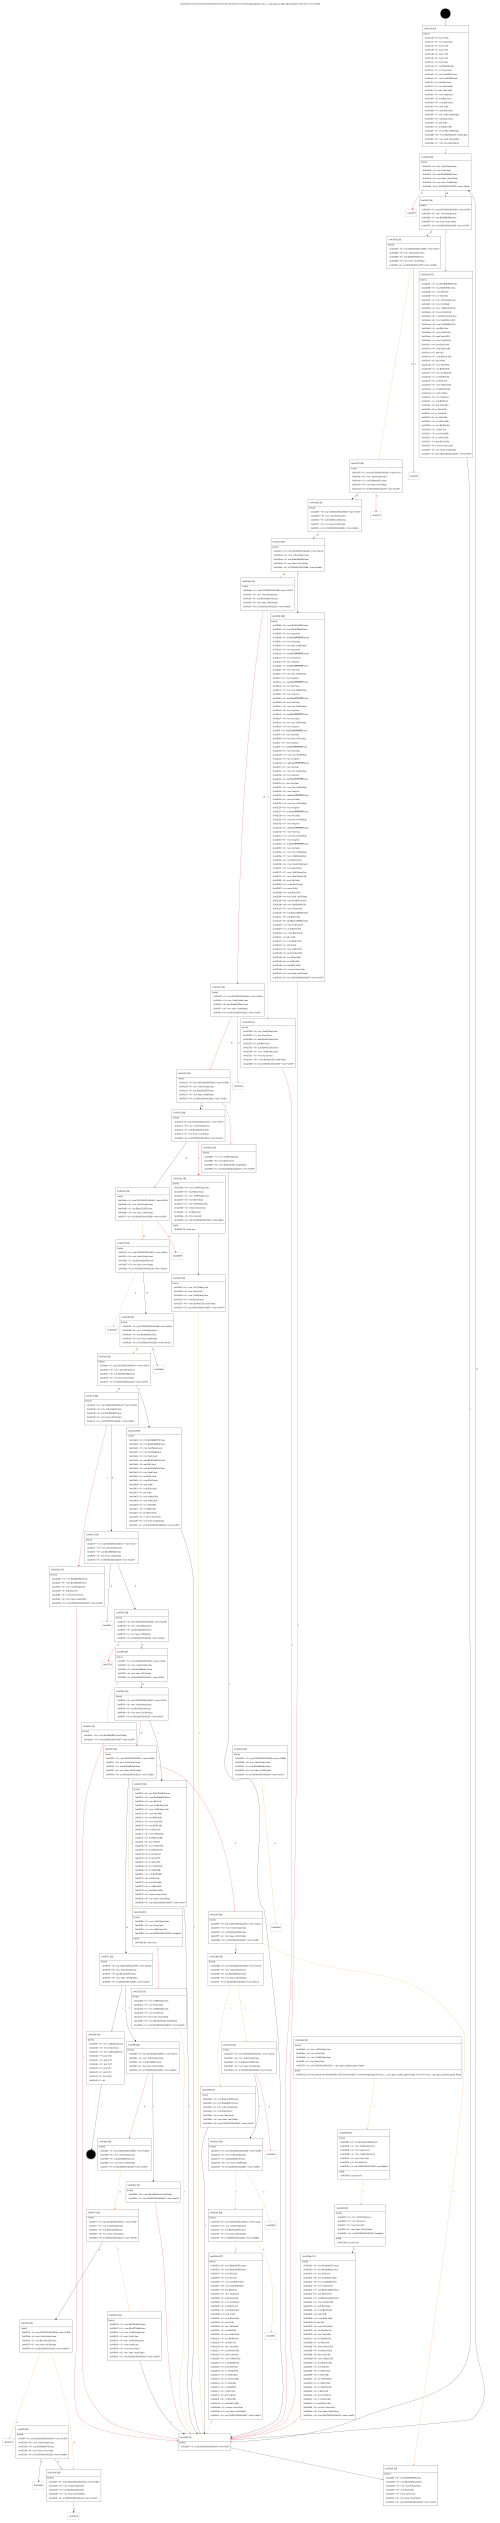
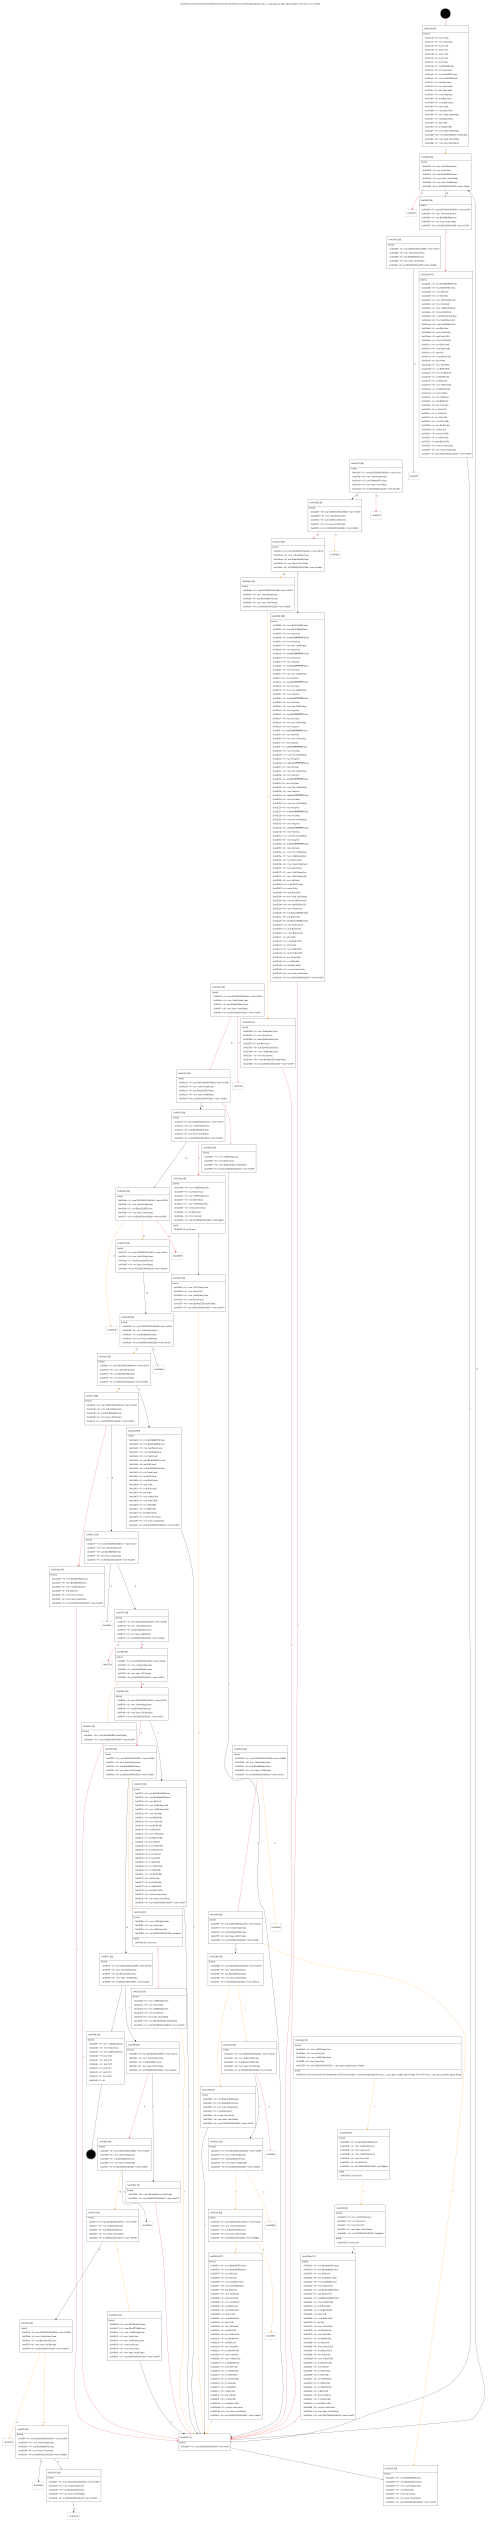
edge "0x401d5f [28]" -> "0x401d7b [28]": removed, label "17"
edge "0x401d7b [28]" -> "0x401d97 [28]": removed, label "17"
node "0x40282c": added
edge "0x401deb [28]" -> "0x401e07 [28]": removed, label "15"
edge "0x401e77 [28]" -> "0x4026d0": now "0x401e5b [28]" -> "0x4026d0"
edge "0x401f57 [28]" -> "0x40206f [28]": now "0x402053 [28]" -> "0x40206f [28]"
node "0x402309": added
edge "0x401fe3 [28]" -> "0x40201b [28]": now "0x401fe3 [28]" -> "0x401fff [28]"
